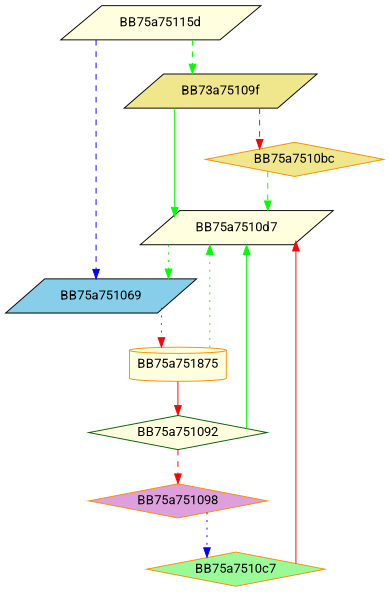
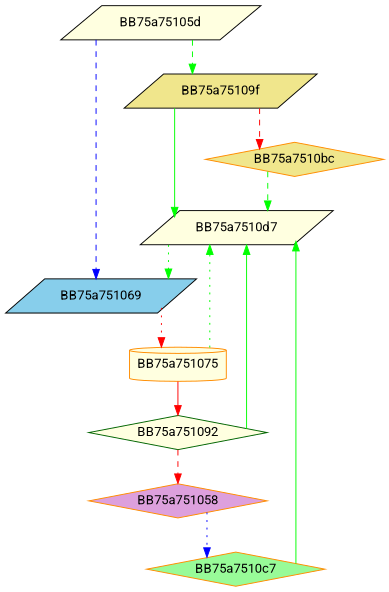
node "BB75a75115d": label "BB75a75115d" -> "BB75a75105d"
node "BB73a75109f": label "BB73a75109f" -> "BB75a75109f"
node "BB75a751875": label "BB75a751875" -> "BB75a751075"
edge "BB75a7510c7" -> "BB75a7510d7": color red -> green
node "BB75a751098": label "BB75a751098" -> "BB75a751058"
